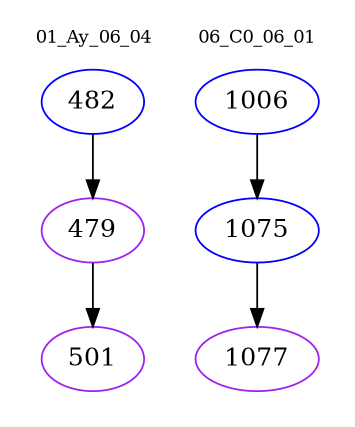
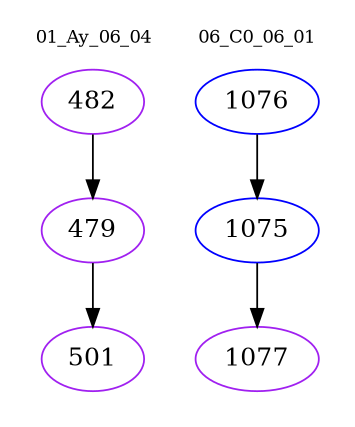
node "482": color blue -> purple
node "1006": label "1006" -> "1076"
